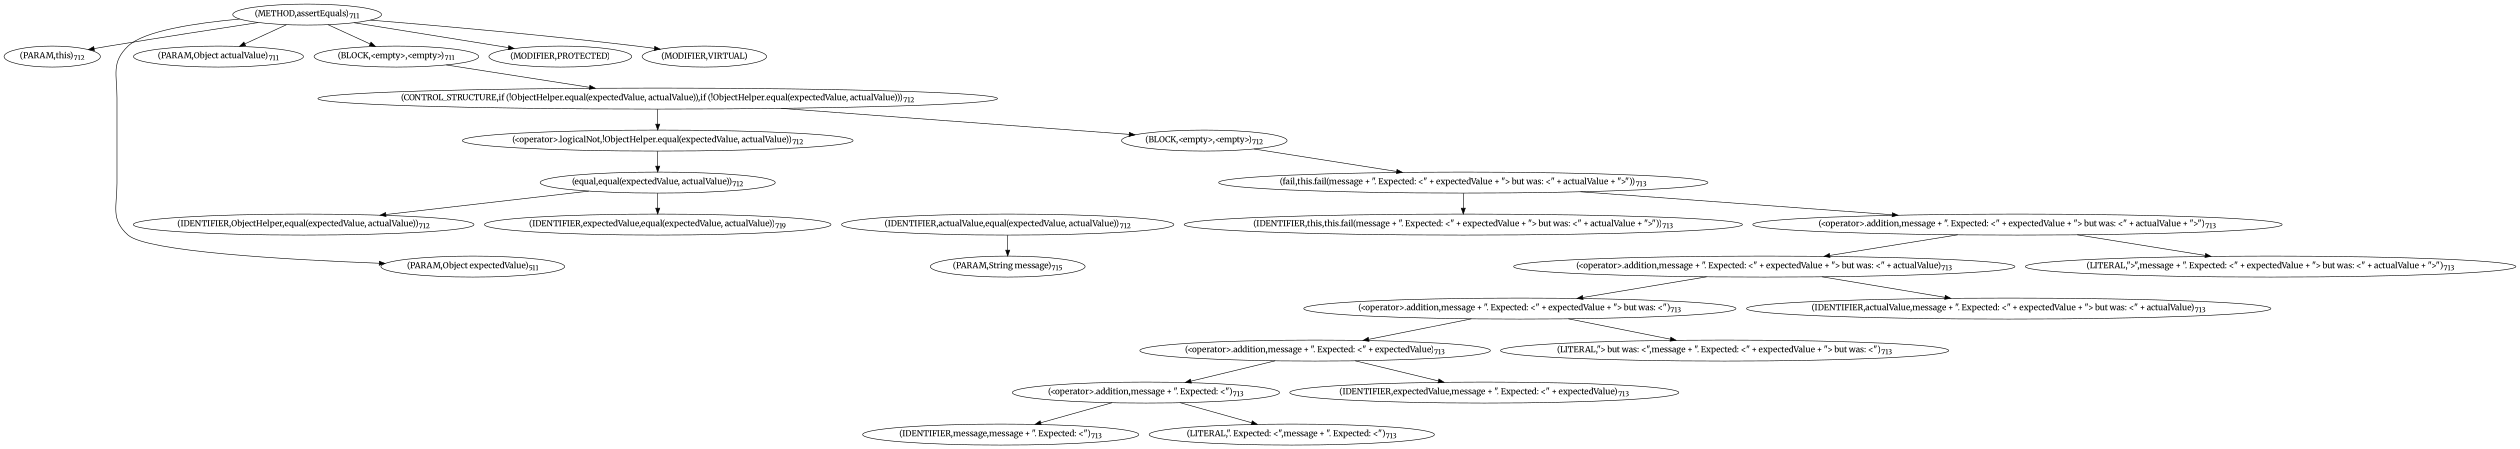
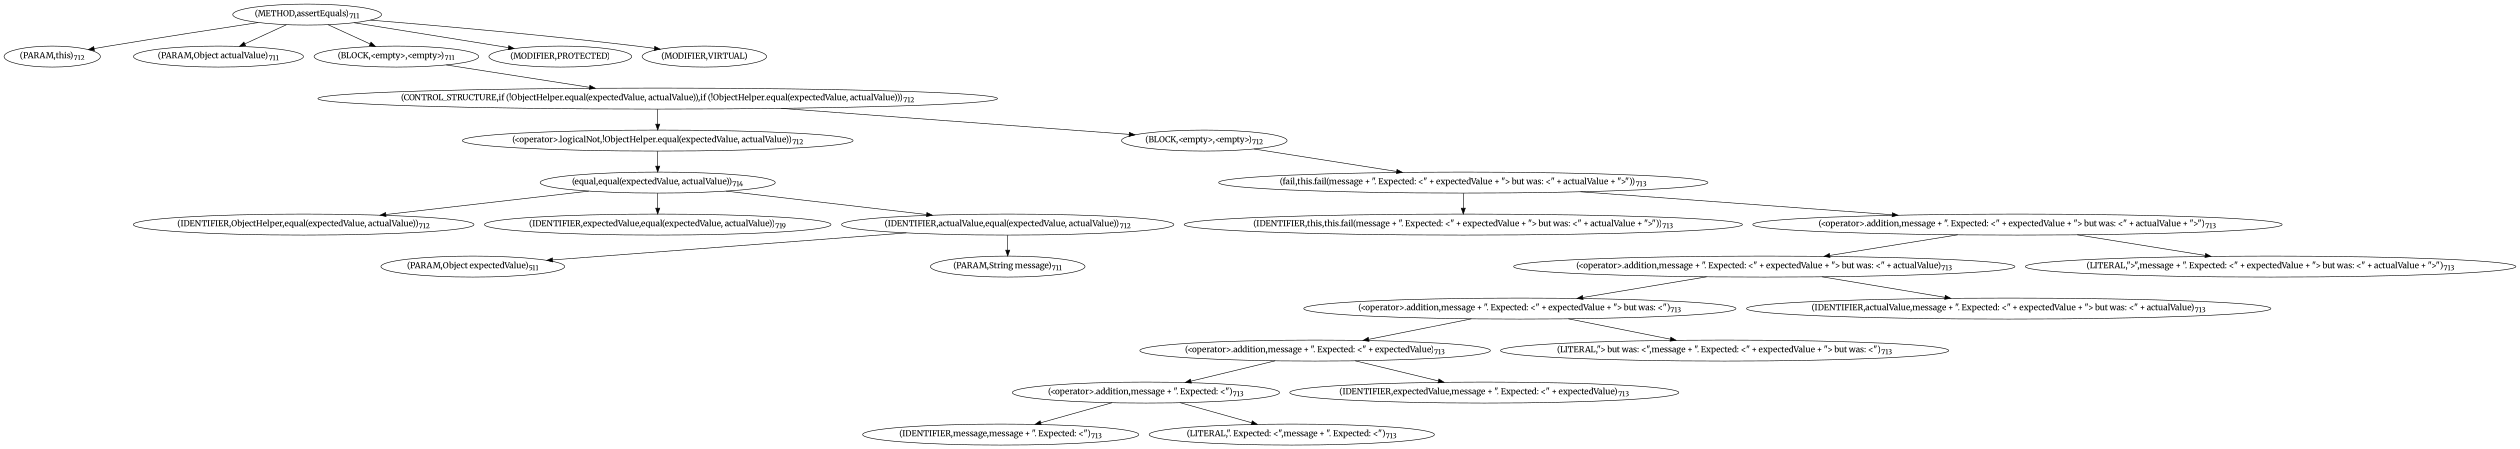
node "(equal,equal(expectedValue, actualValue))": text "712" -> "714"
edge "(equal,equal(expectedValue, actualValue))" -> "(IDENTIFIER,actualValue,equal(expectedValue, actualValue))": added
edge "(METHOD,assertEquals)" -> "(PARAM,Object expectedValue)": now "(IDENTIFIER,actualValue,equal(expectedValue, actualValue))" -> "(PARAM,Object expectedValue)"
node "(PARAM,String message)": text "715" -> "711"
